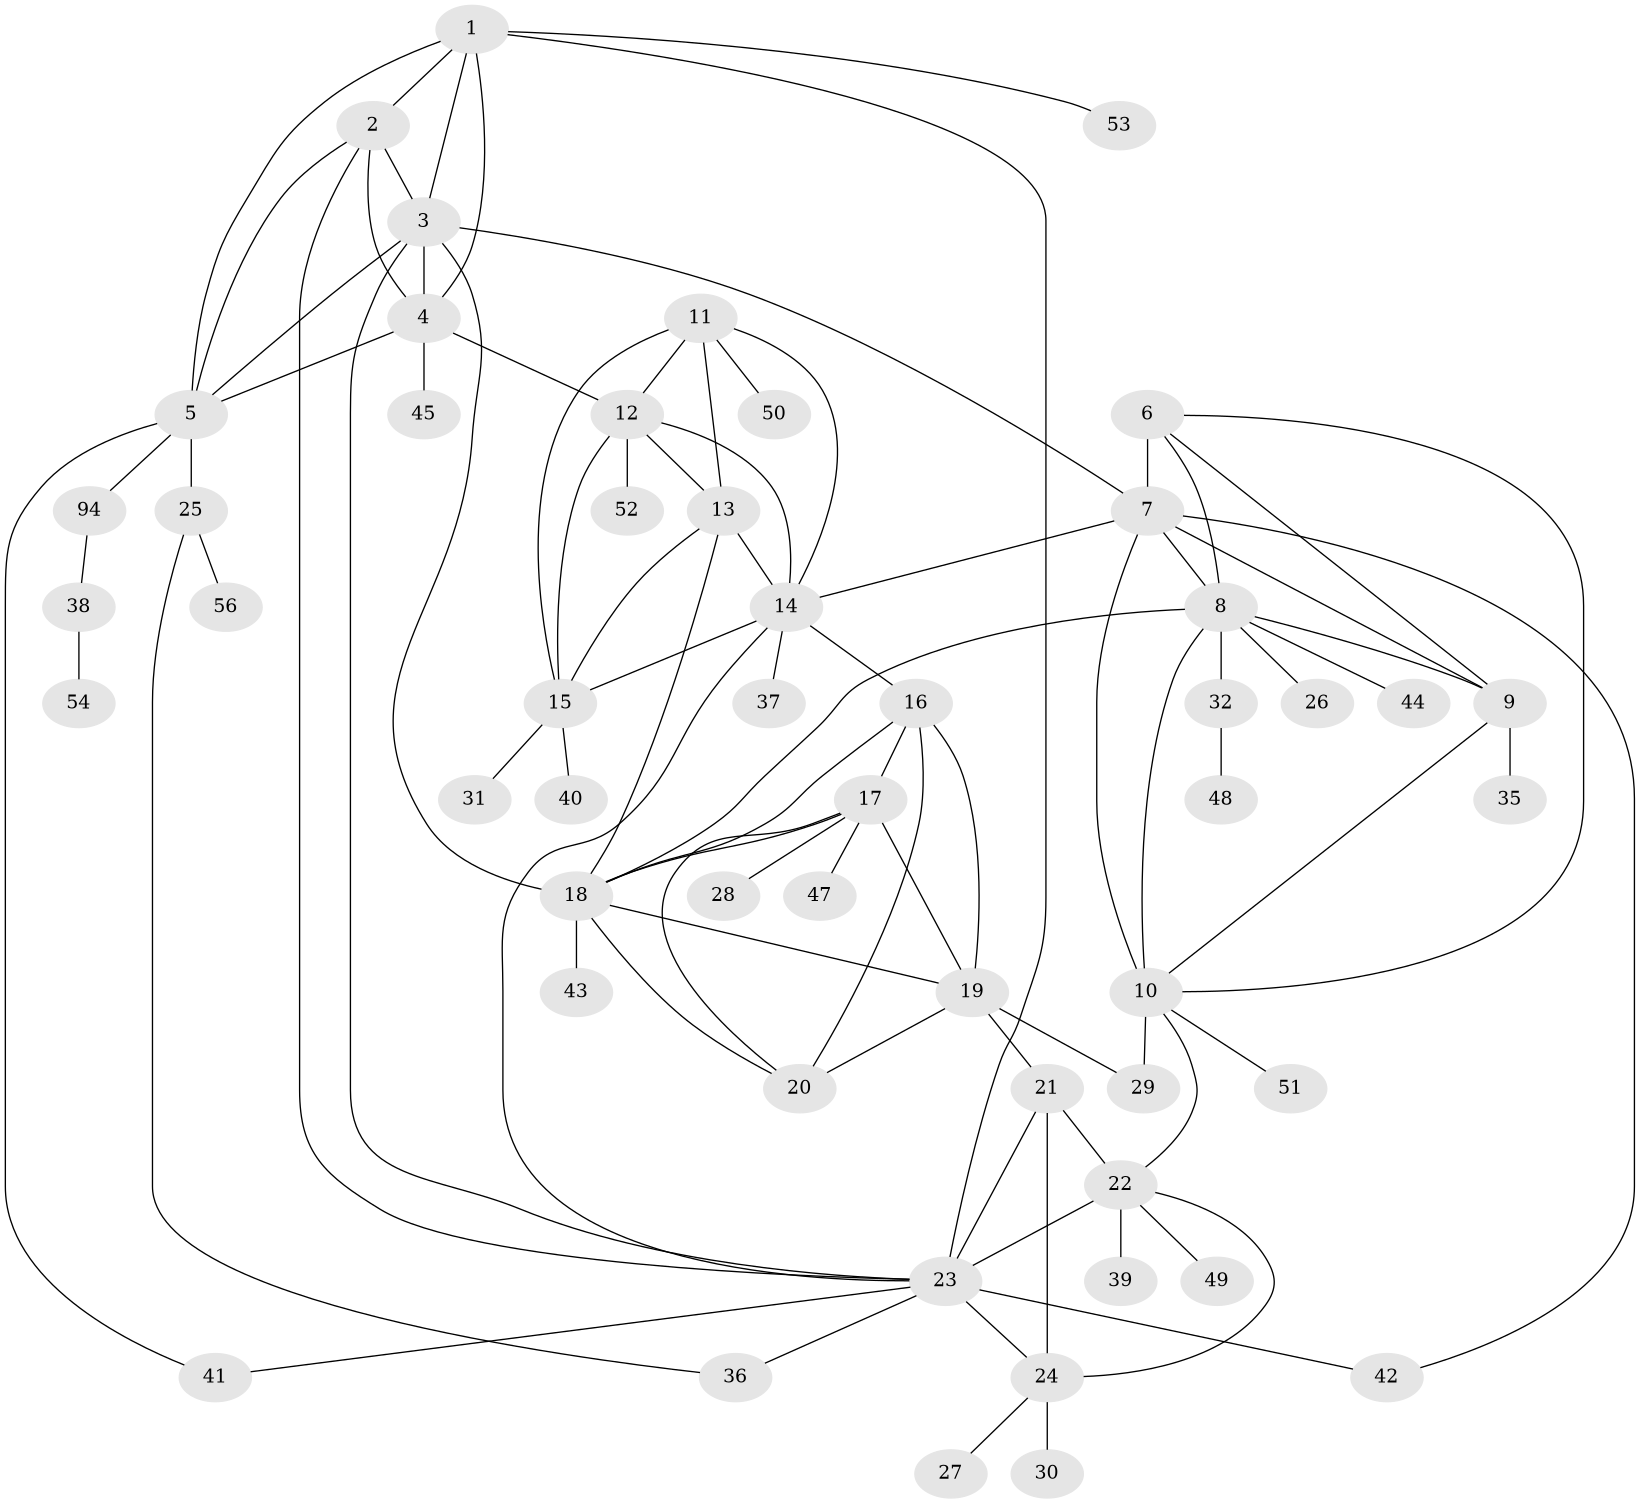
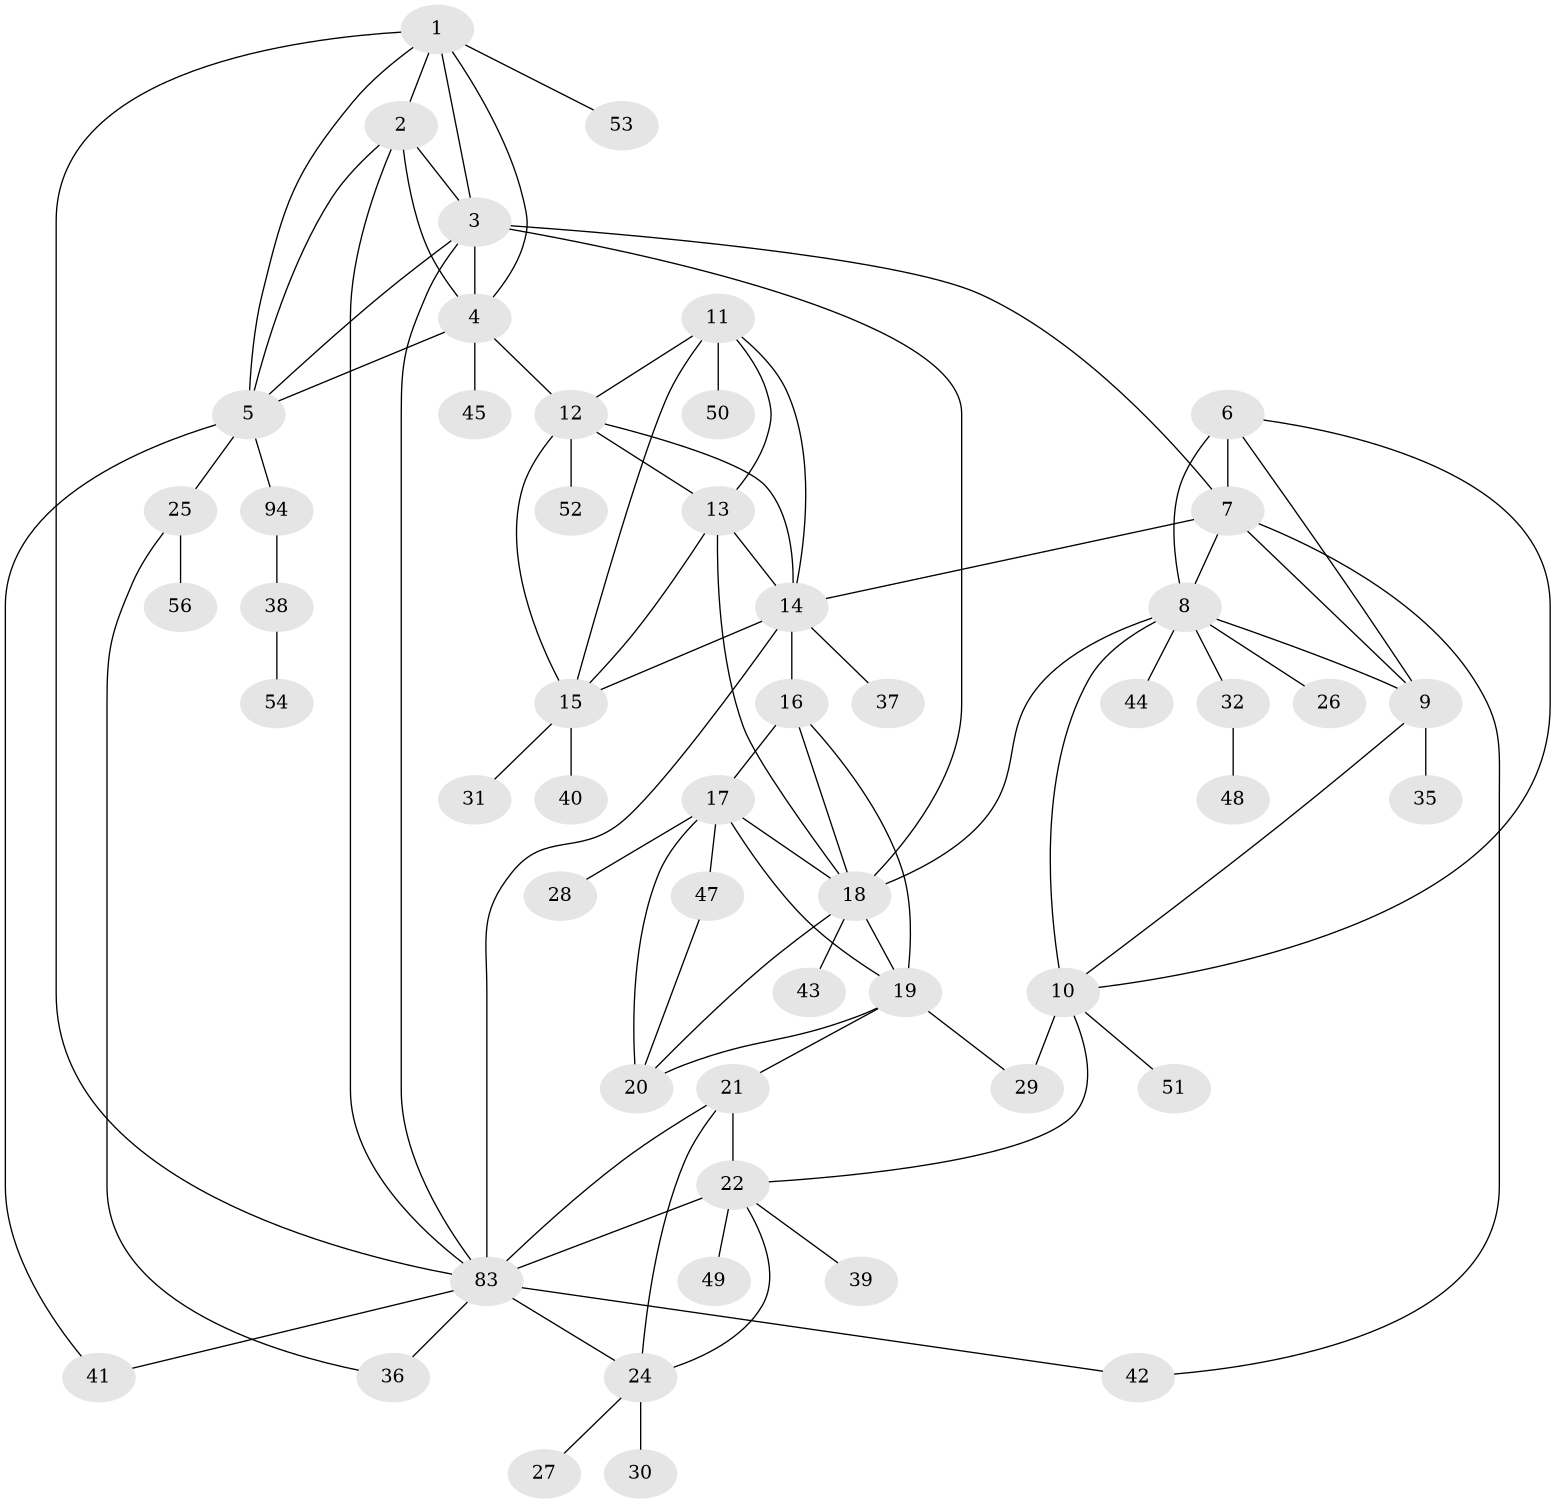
edge "7" -- "10": removed
edge "16" -- "20": now "47" -- "20"
node "23": label "23" -> "83"
